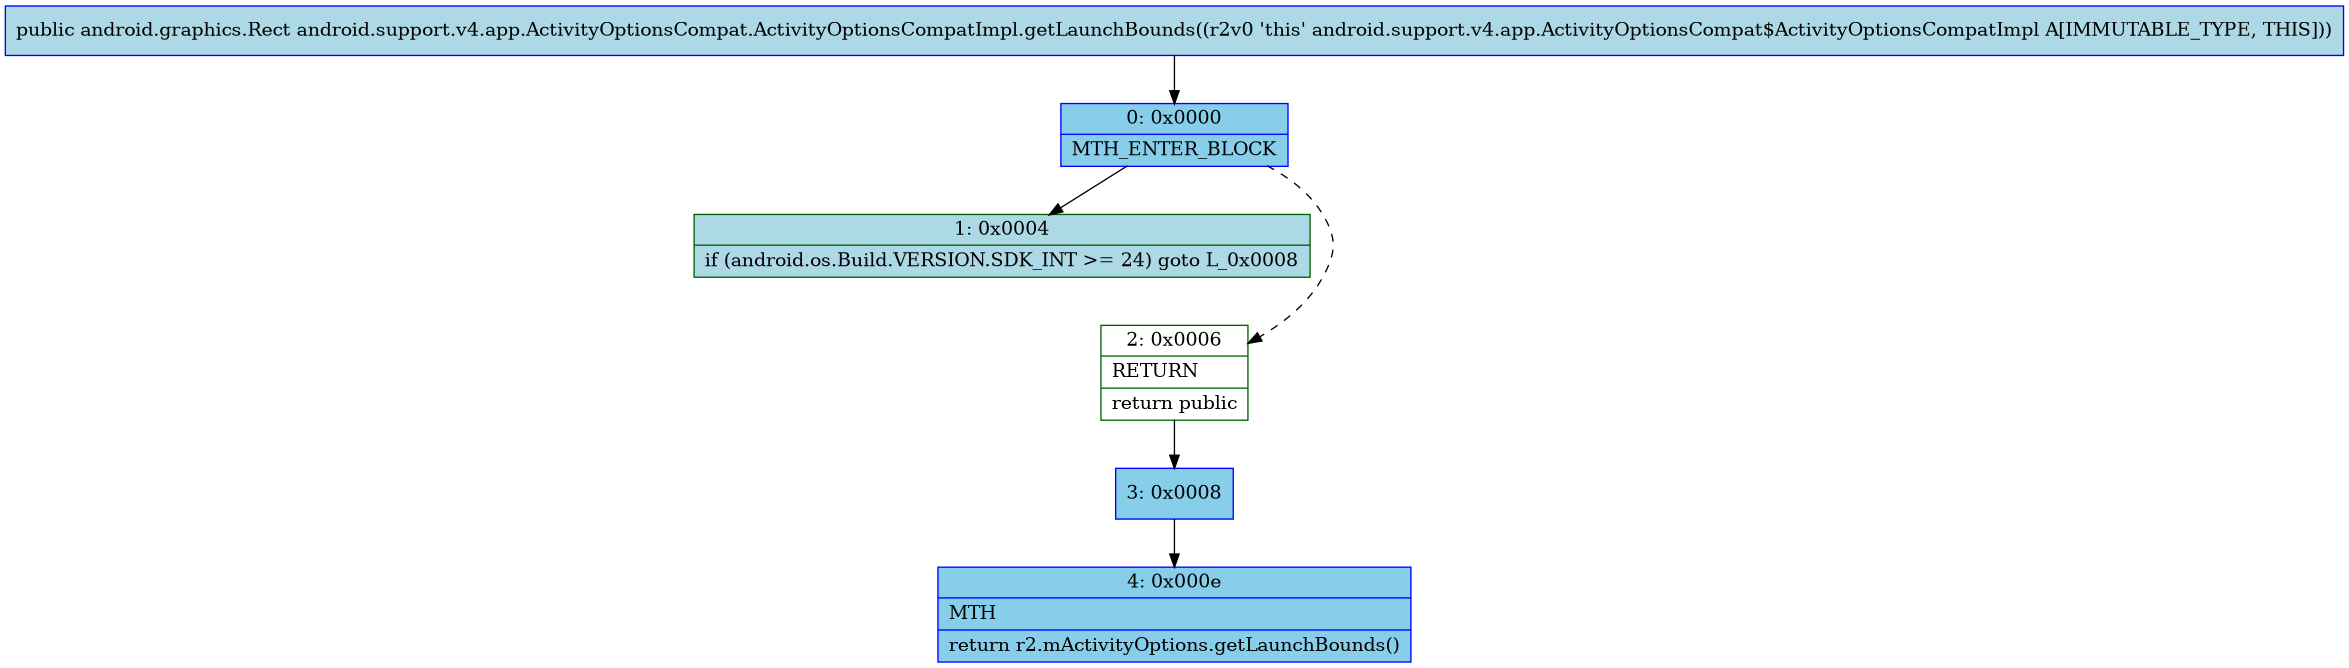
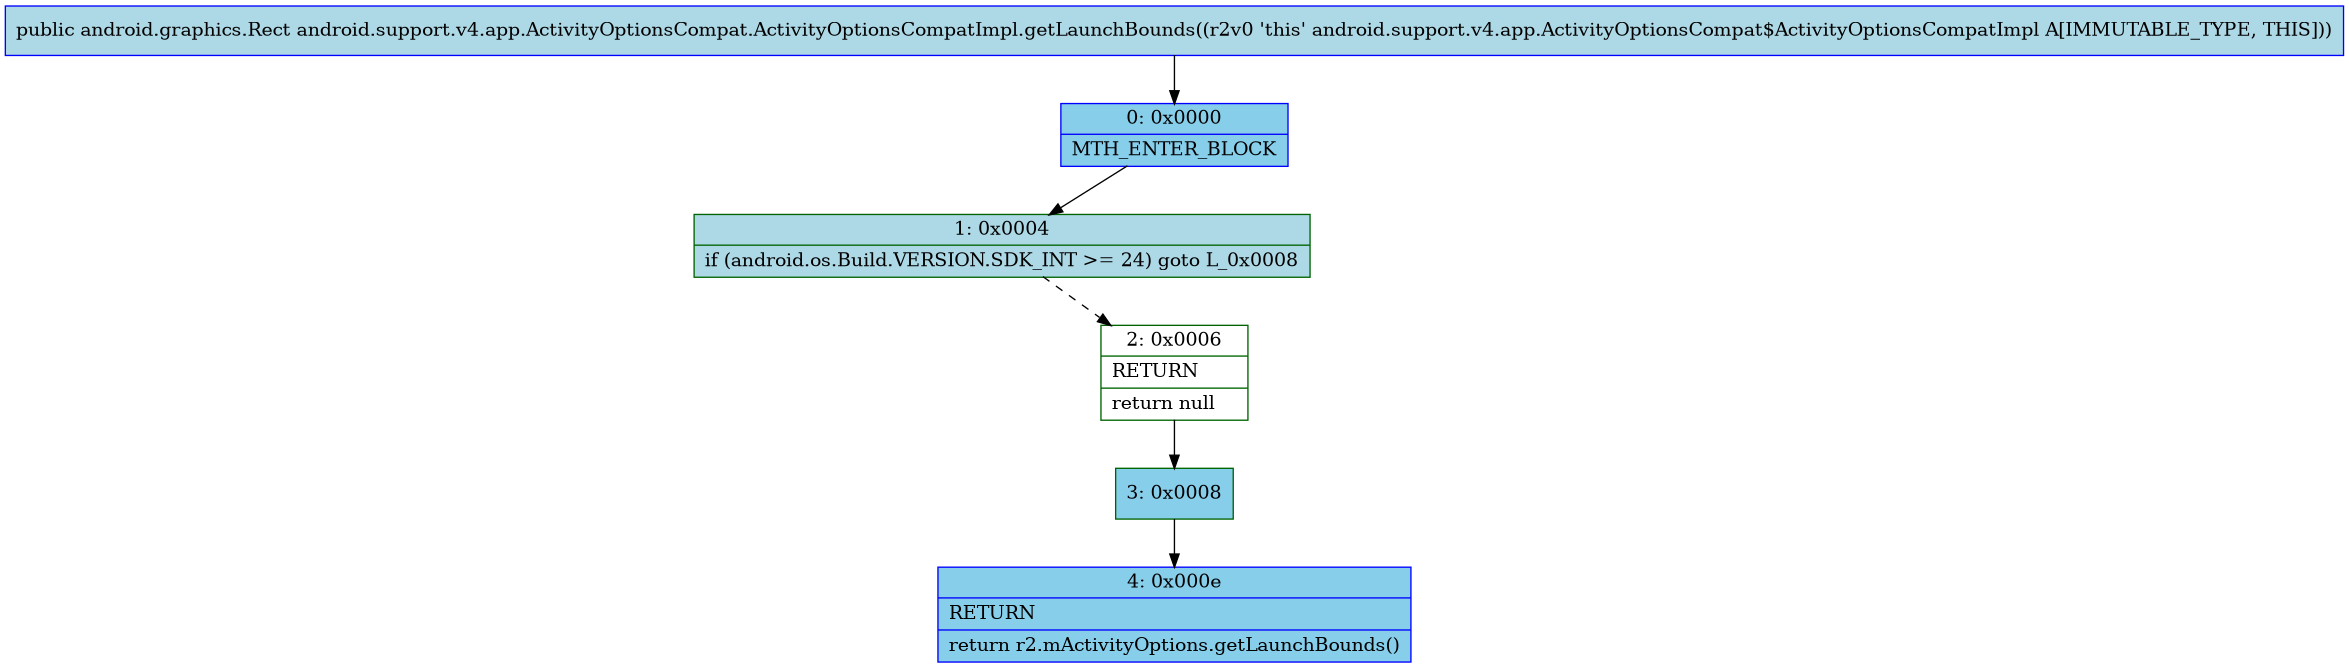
edge "0: 0x0000" -> "2: 0x0006": now "1: 0x0004" -> "2: 0x0006"
node "2: 0x0006": text "return public" -> "return null"
node "3: 0x0008": color blue -> darkgreen
node "4: 0x000e": text "MTH" -> "RETURN"
